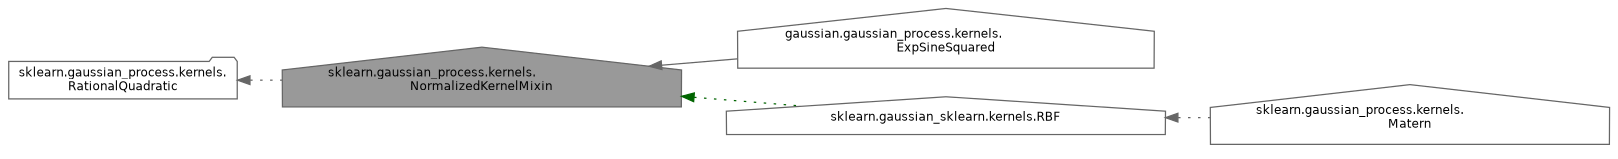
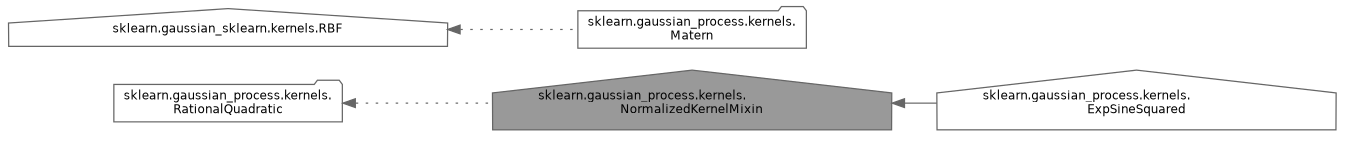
node "gaussian.gaussian_process.kernels. ExpSineSquared": label "gaussian.gaussian_process.kernels. ExpSineSquared" -> "sklearn.gaussian_process.kernels. ExpSineSquared"
edge "sklearn.gaussian_sklearn.kernels.RBF" -> "sklearn.gaussian_process.kernels. NormalizedKernelMixin": removed
node "sklearn.gaussian_process.kernels. Matern": shape house -> folder
